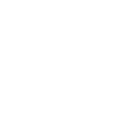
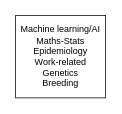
node "Machine learning/AI Maths-Stats Epidemiology Work-related Genetics Breeding": added
